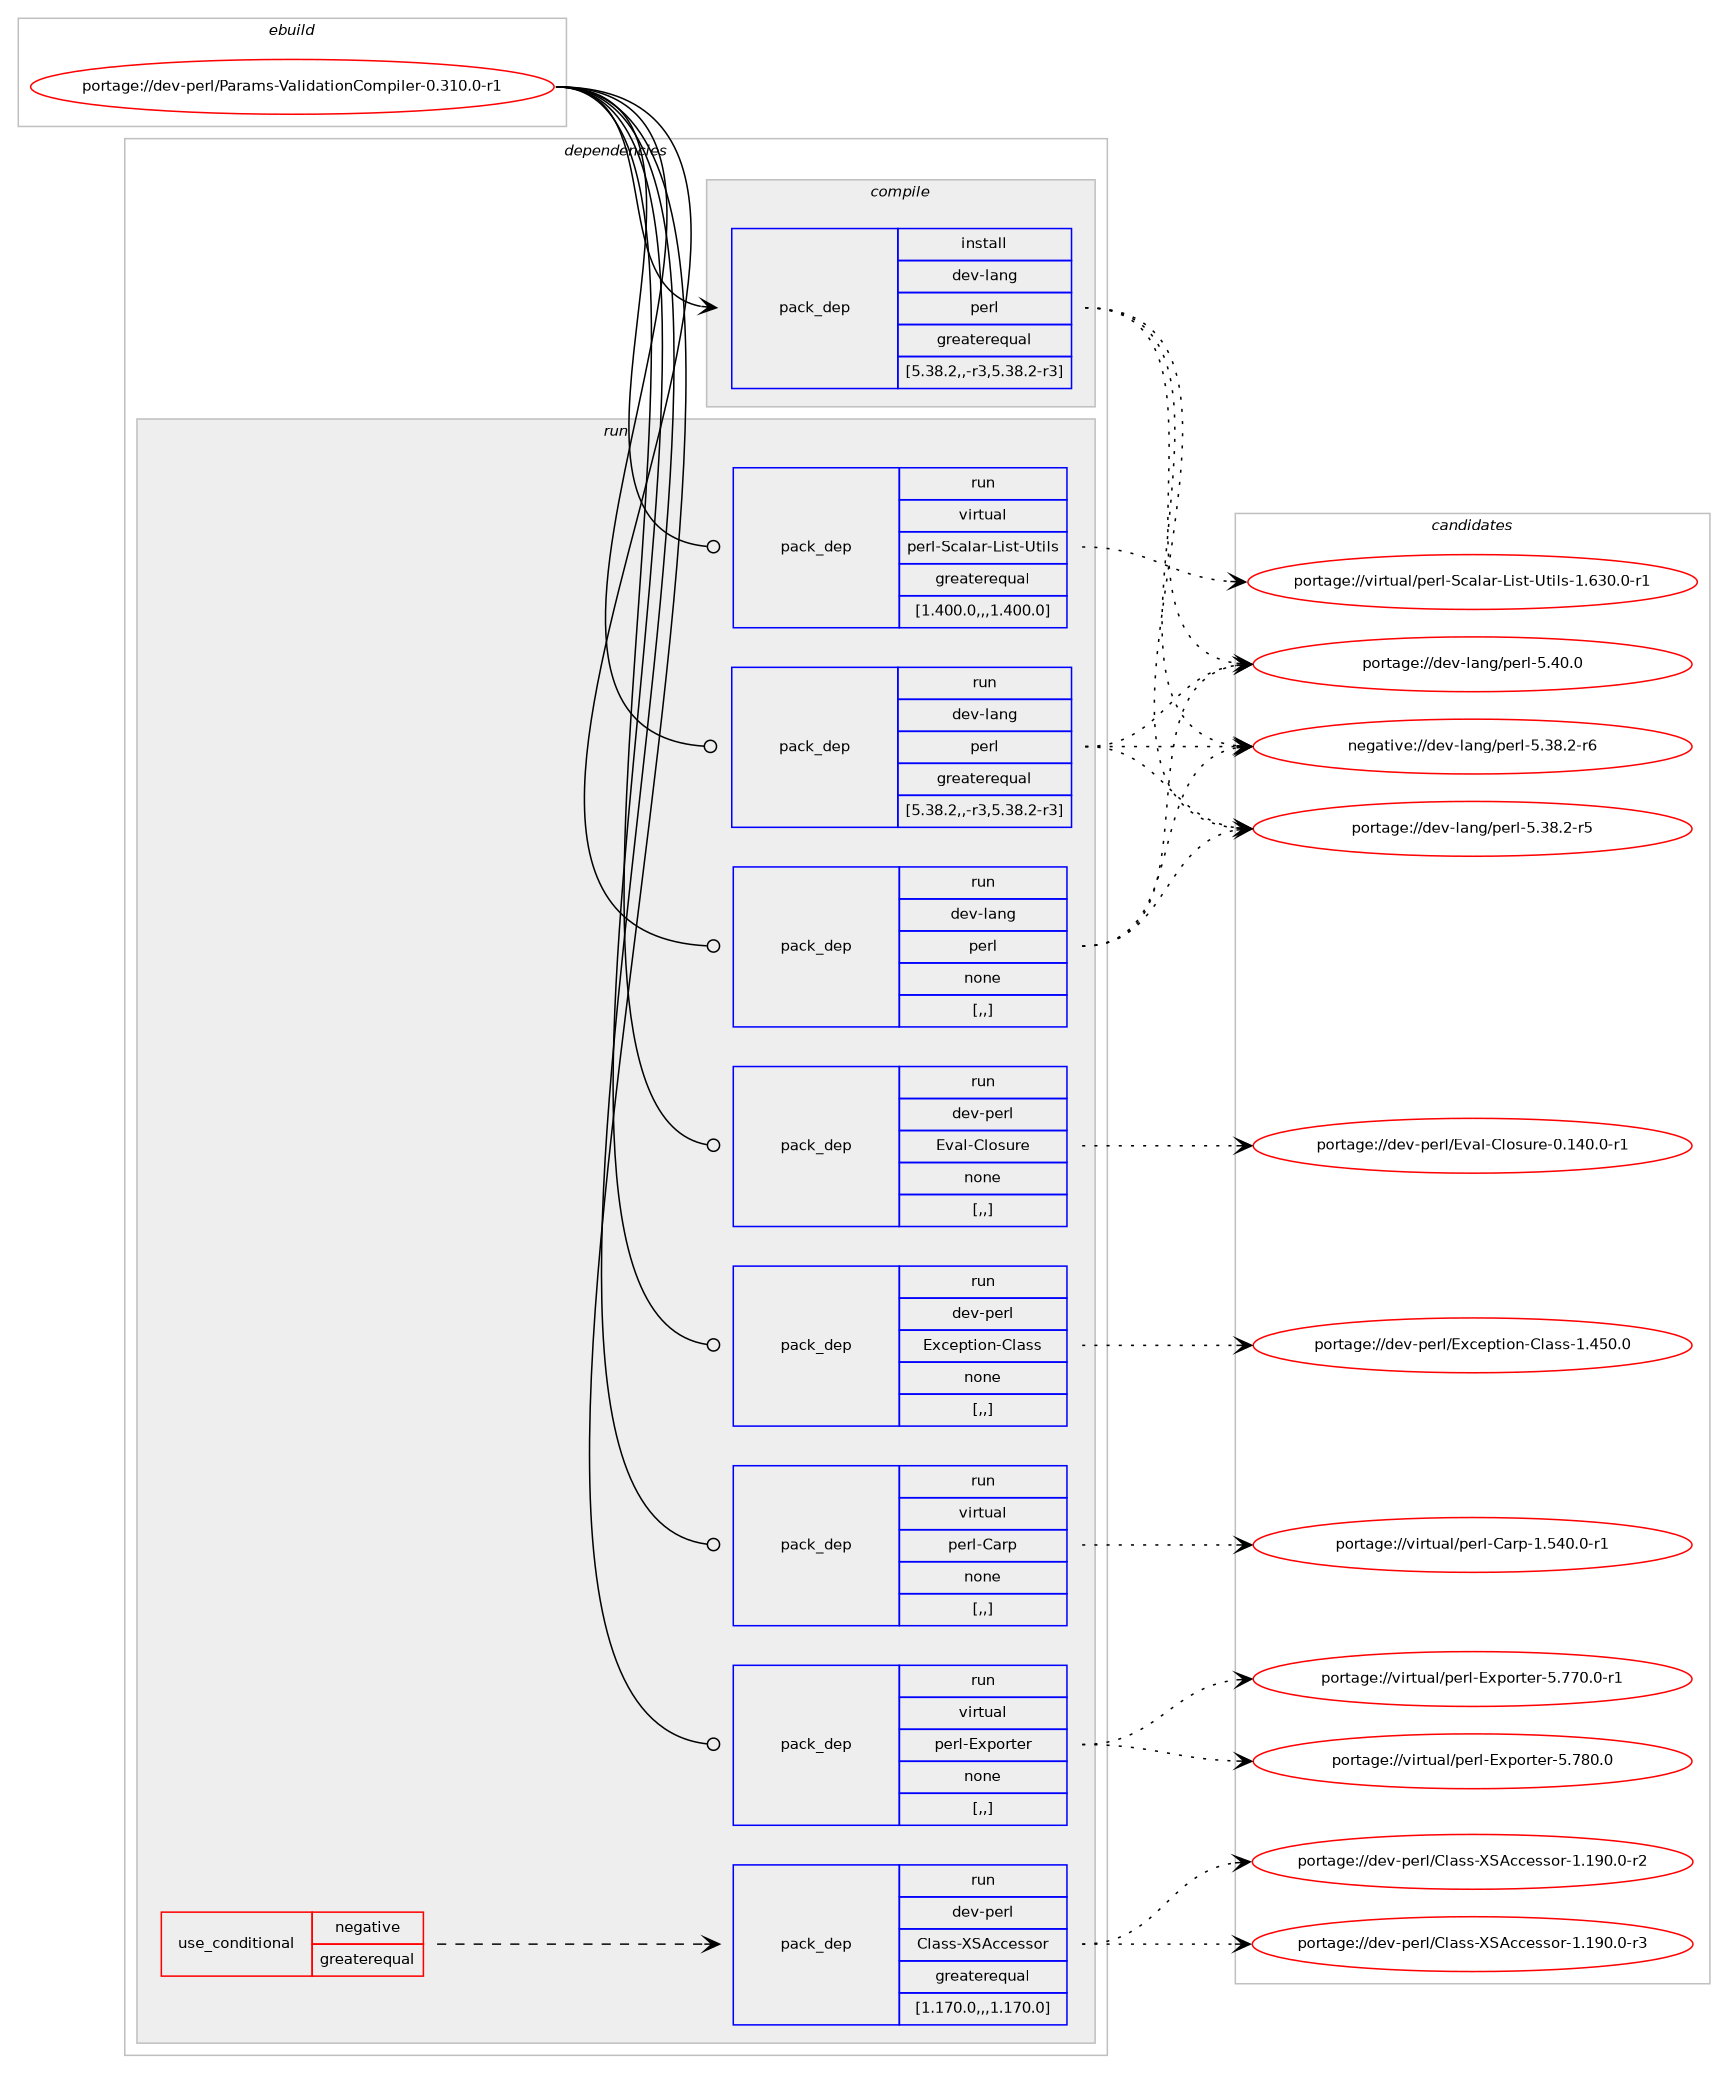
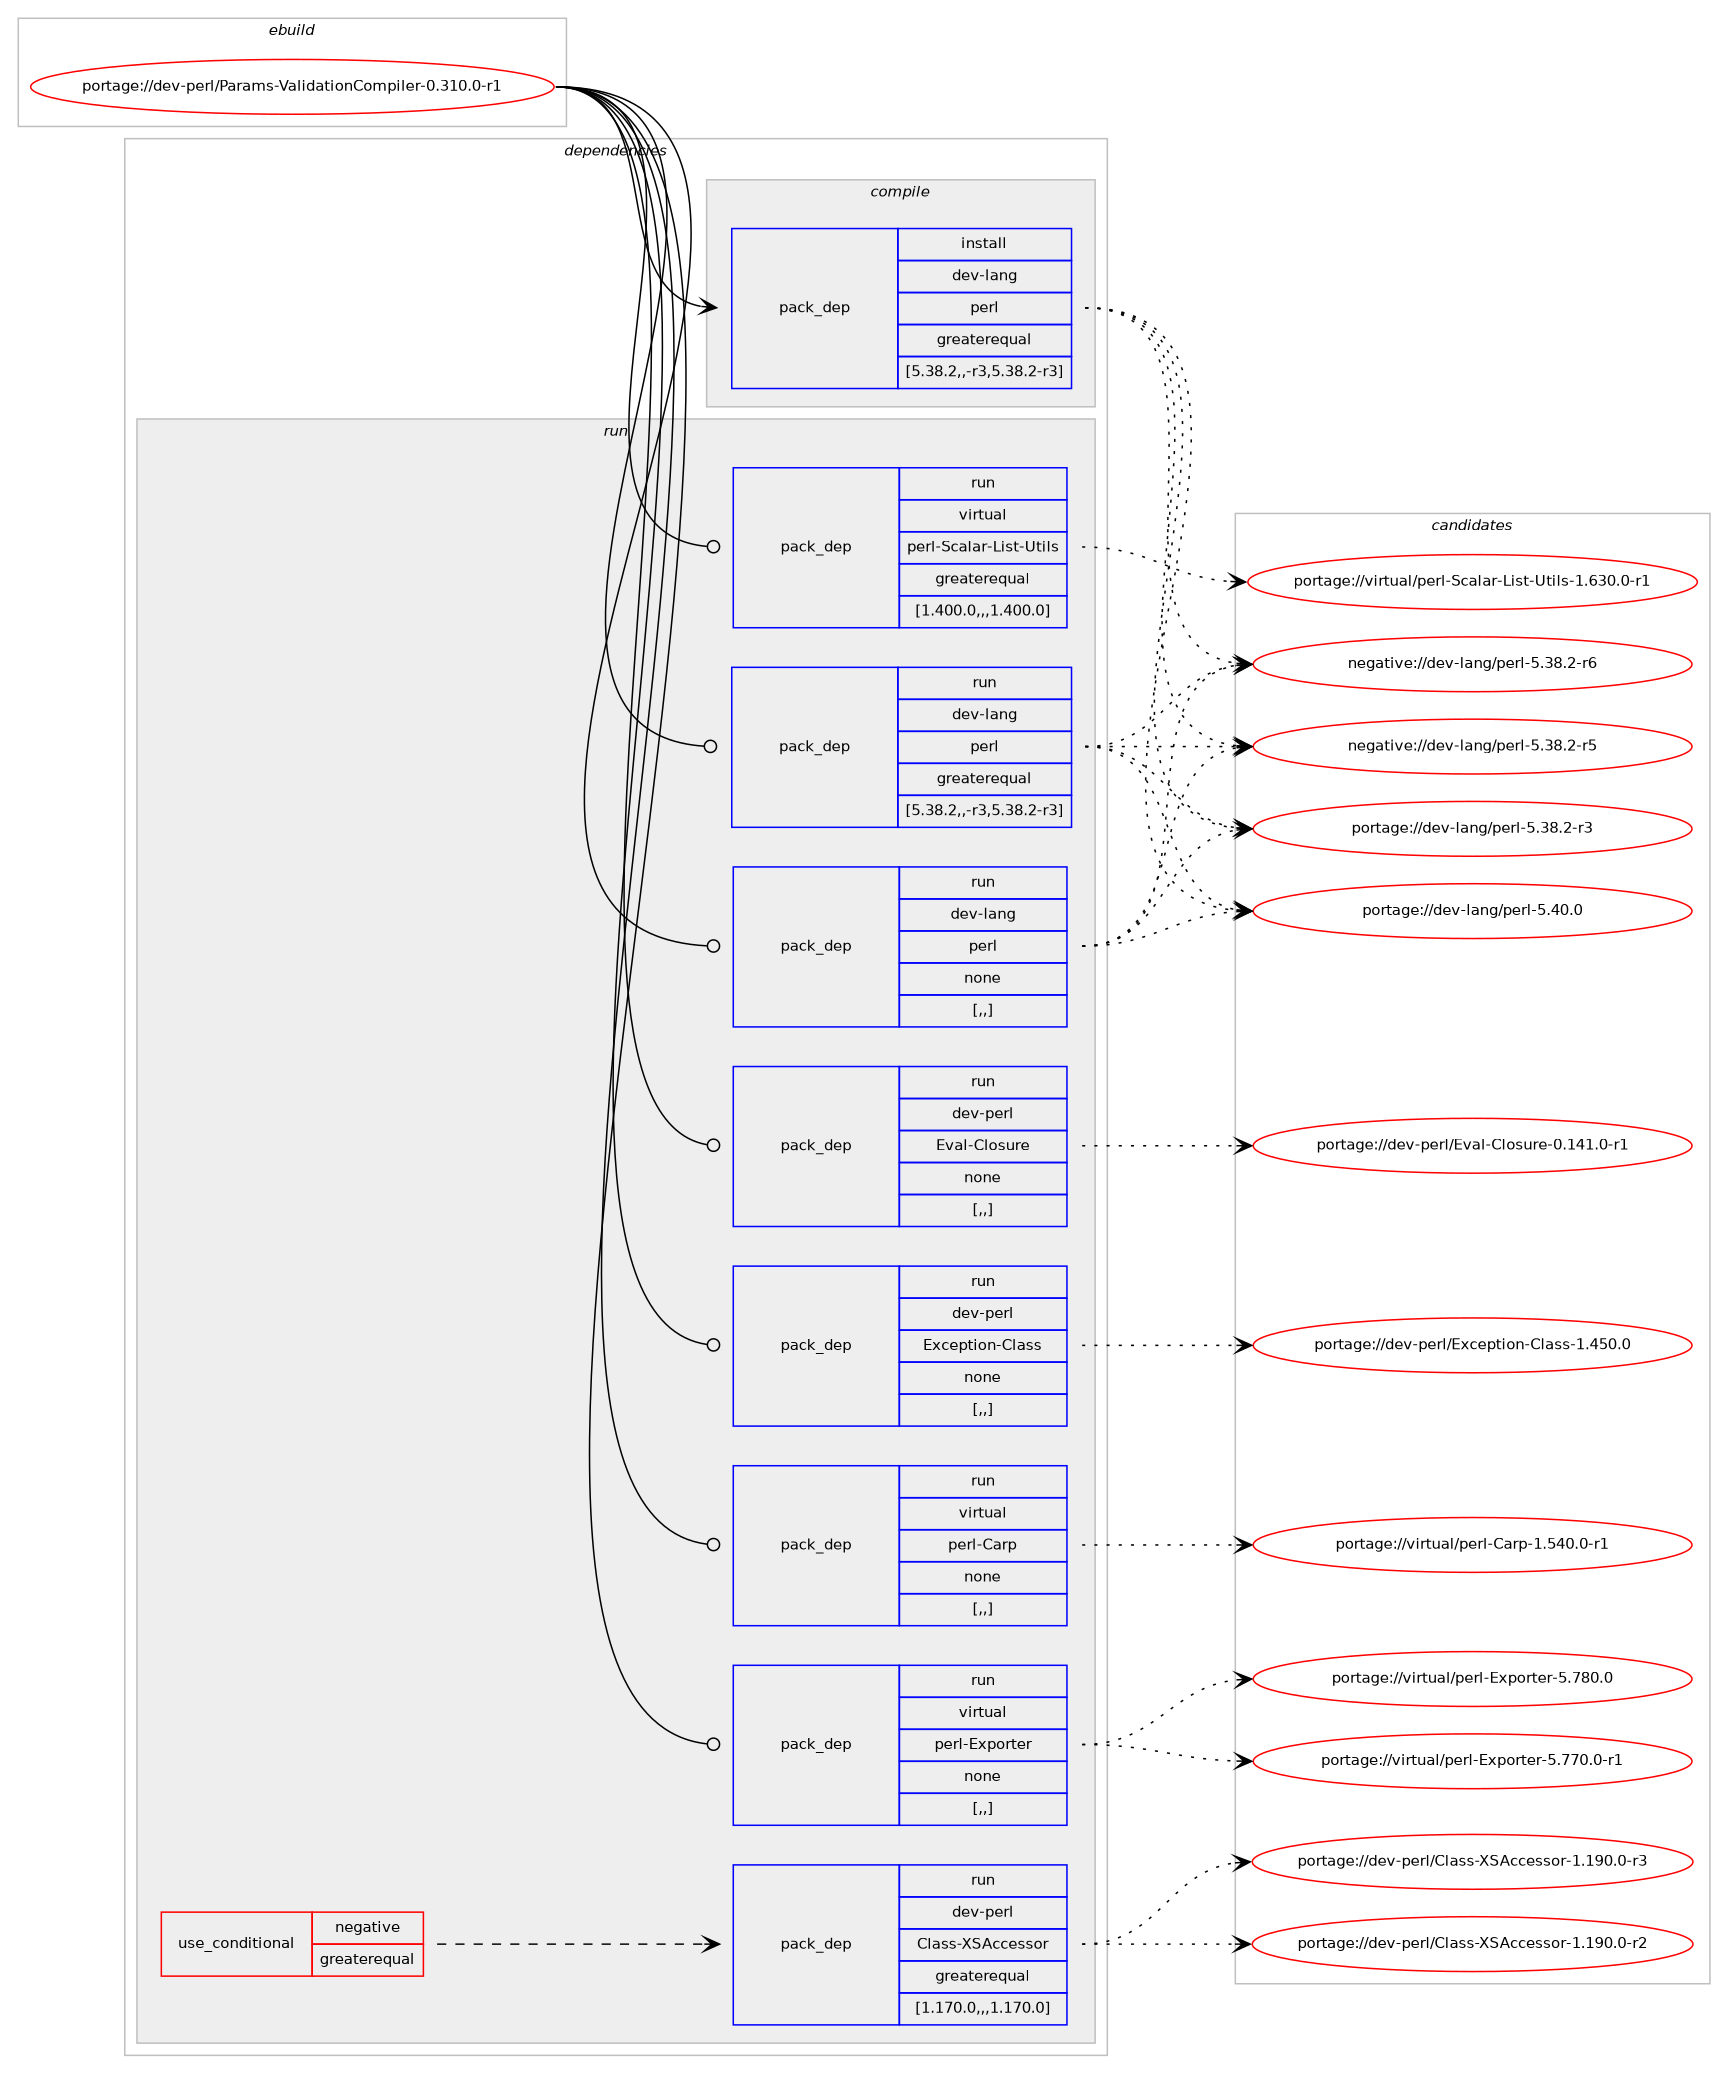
node "portage://dev-lang/perl-5.38.2-r5": label "portage://dev-lang/perl-5.38.2-r5" -> "negative://dev-lang/perl-5.38.2-r5"
node "portage://dev-lang/perl-5.38.2-r3": added
node "portage://dev-perl/Eval-Closure-0.140.0-r1": label "portage://dev-perl/Eval-Closure-0.140.0-r1" -> "portage://dev-perl/Eval-Closure-0.141.0-r1"
